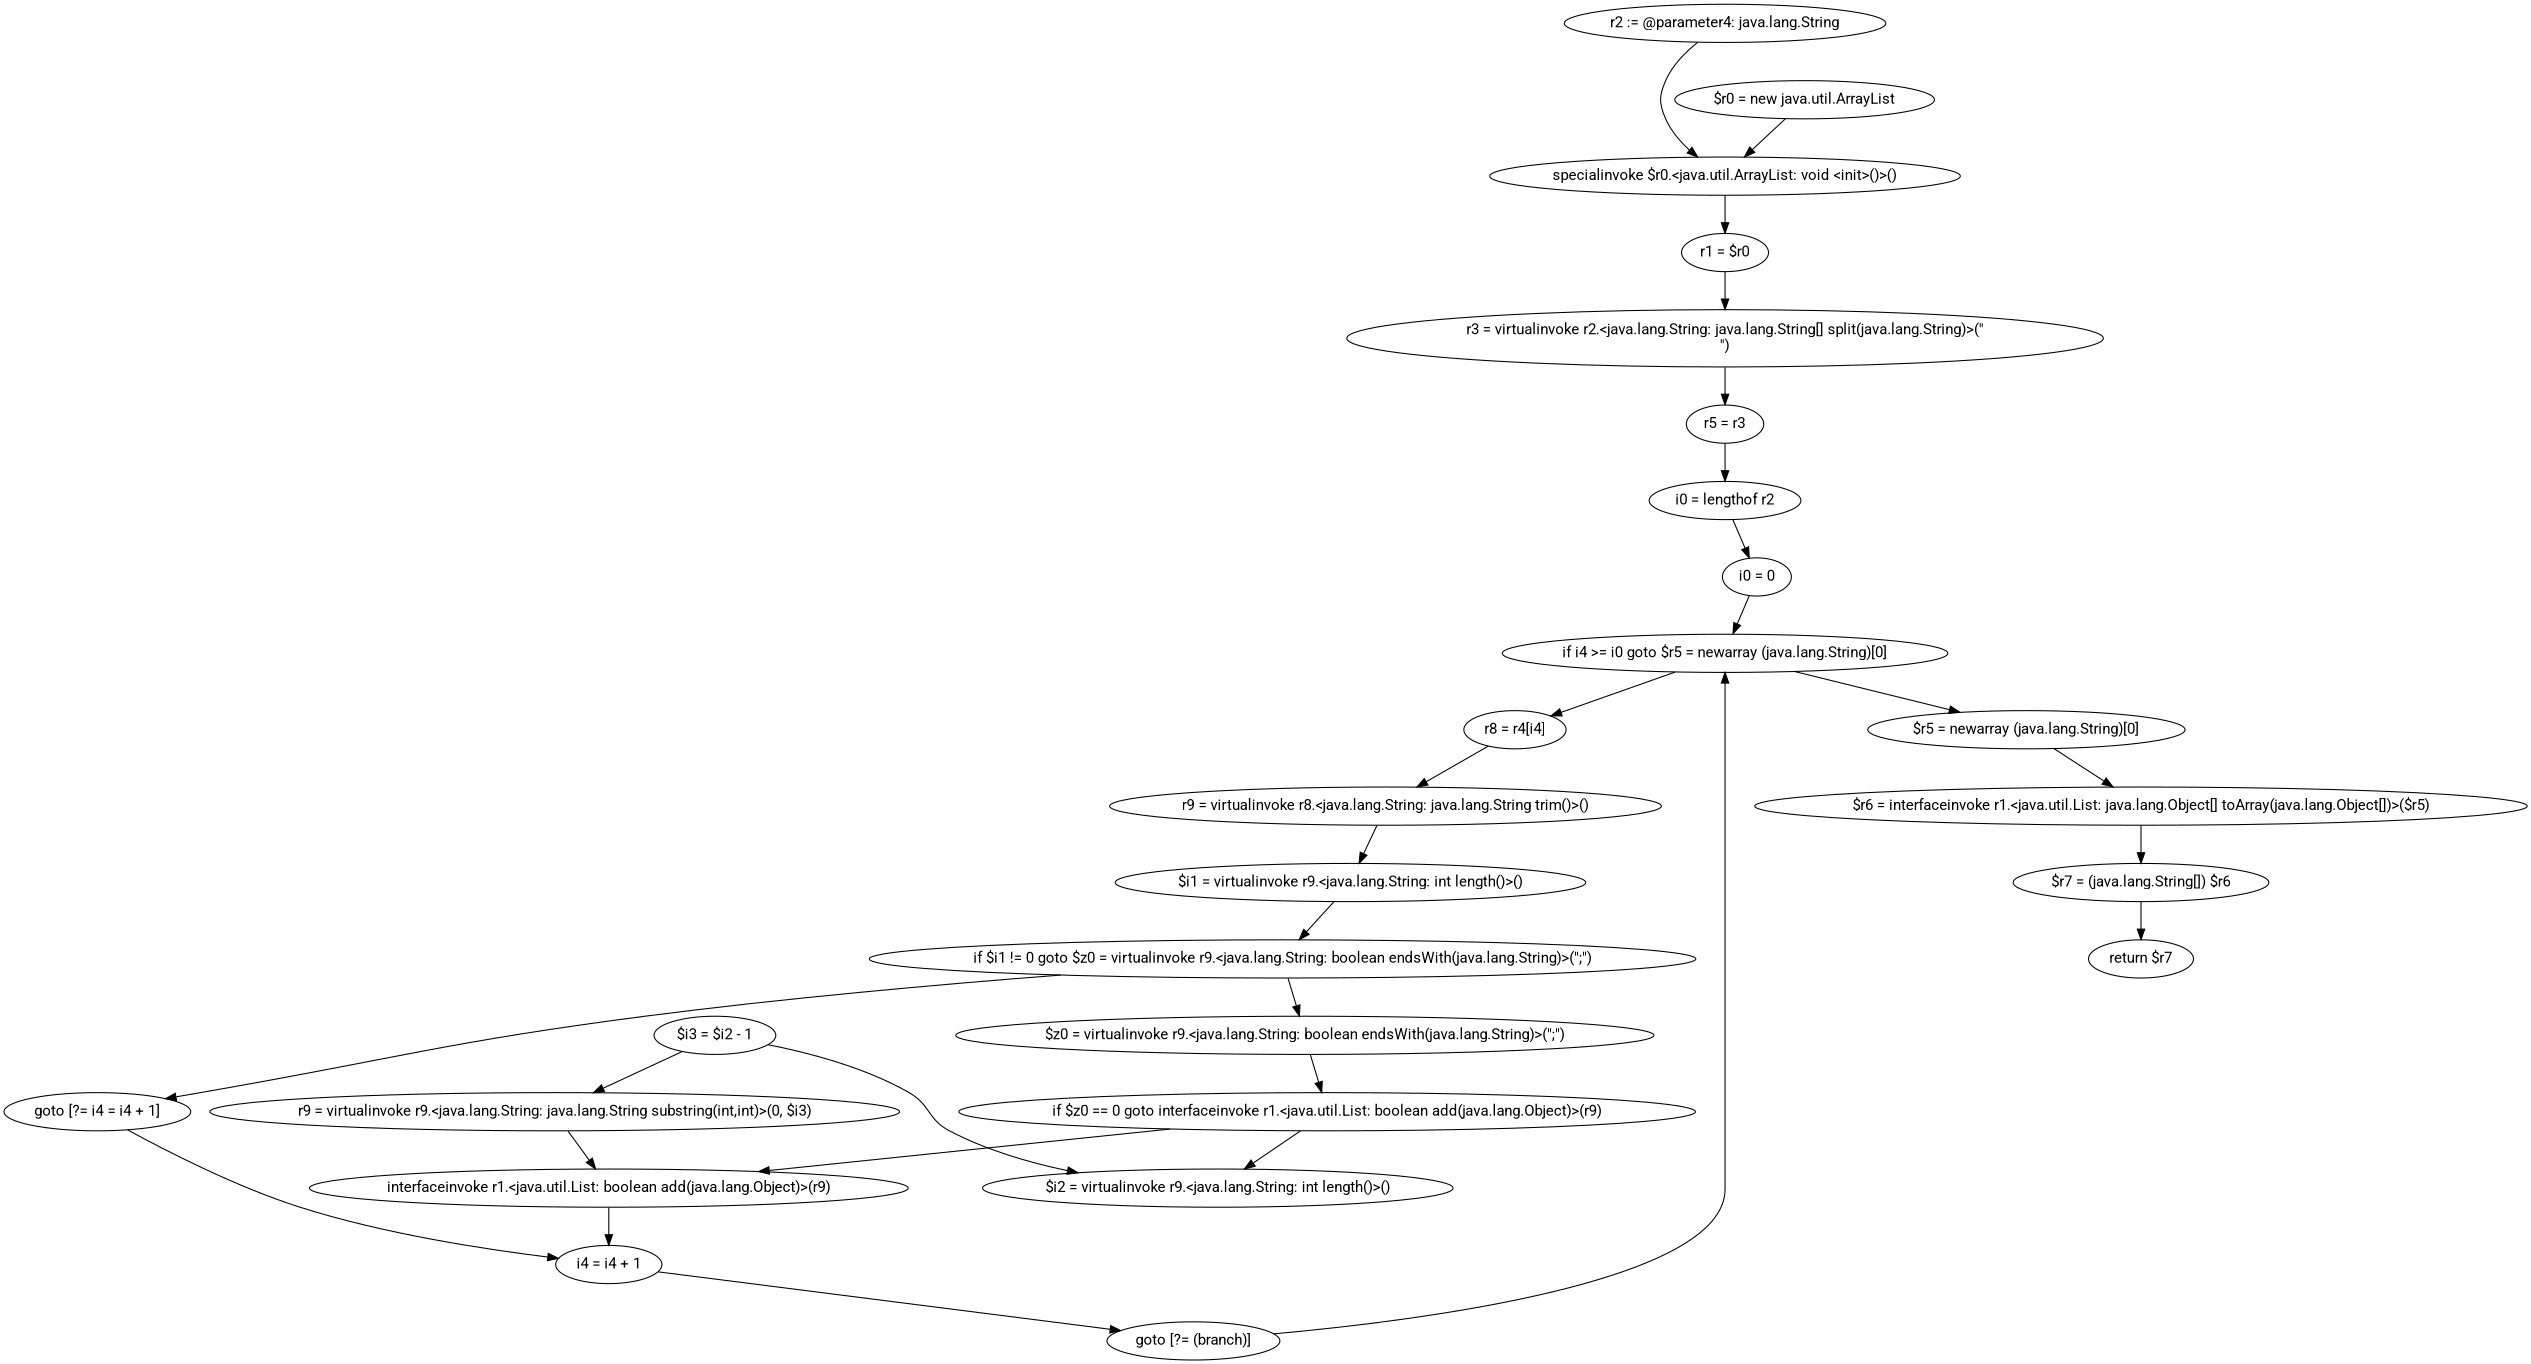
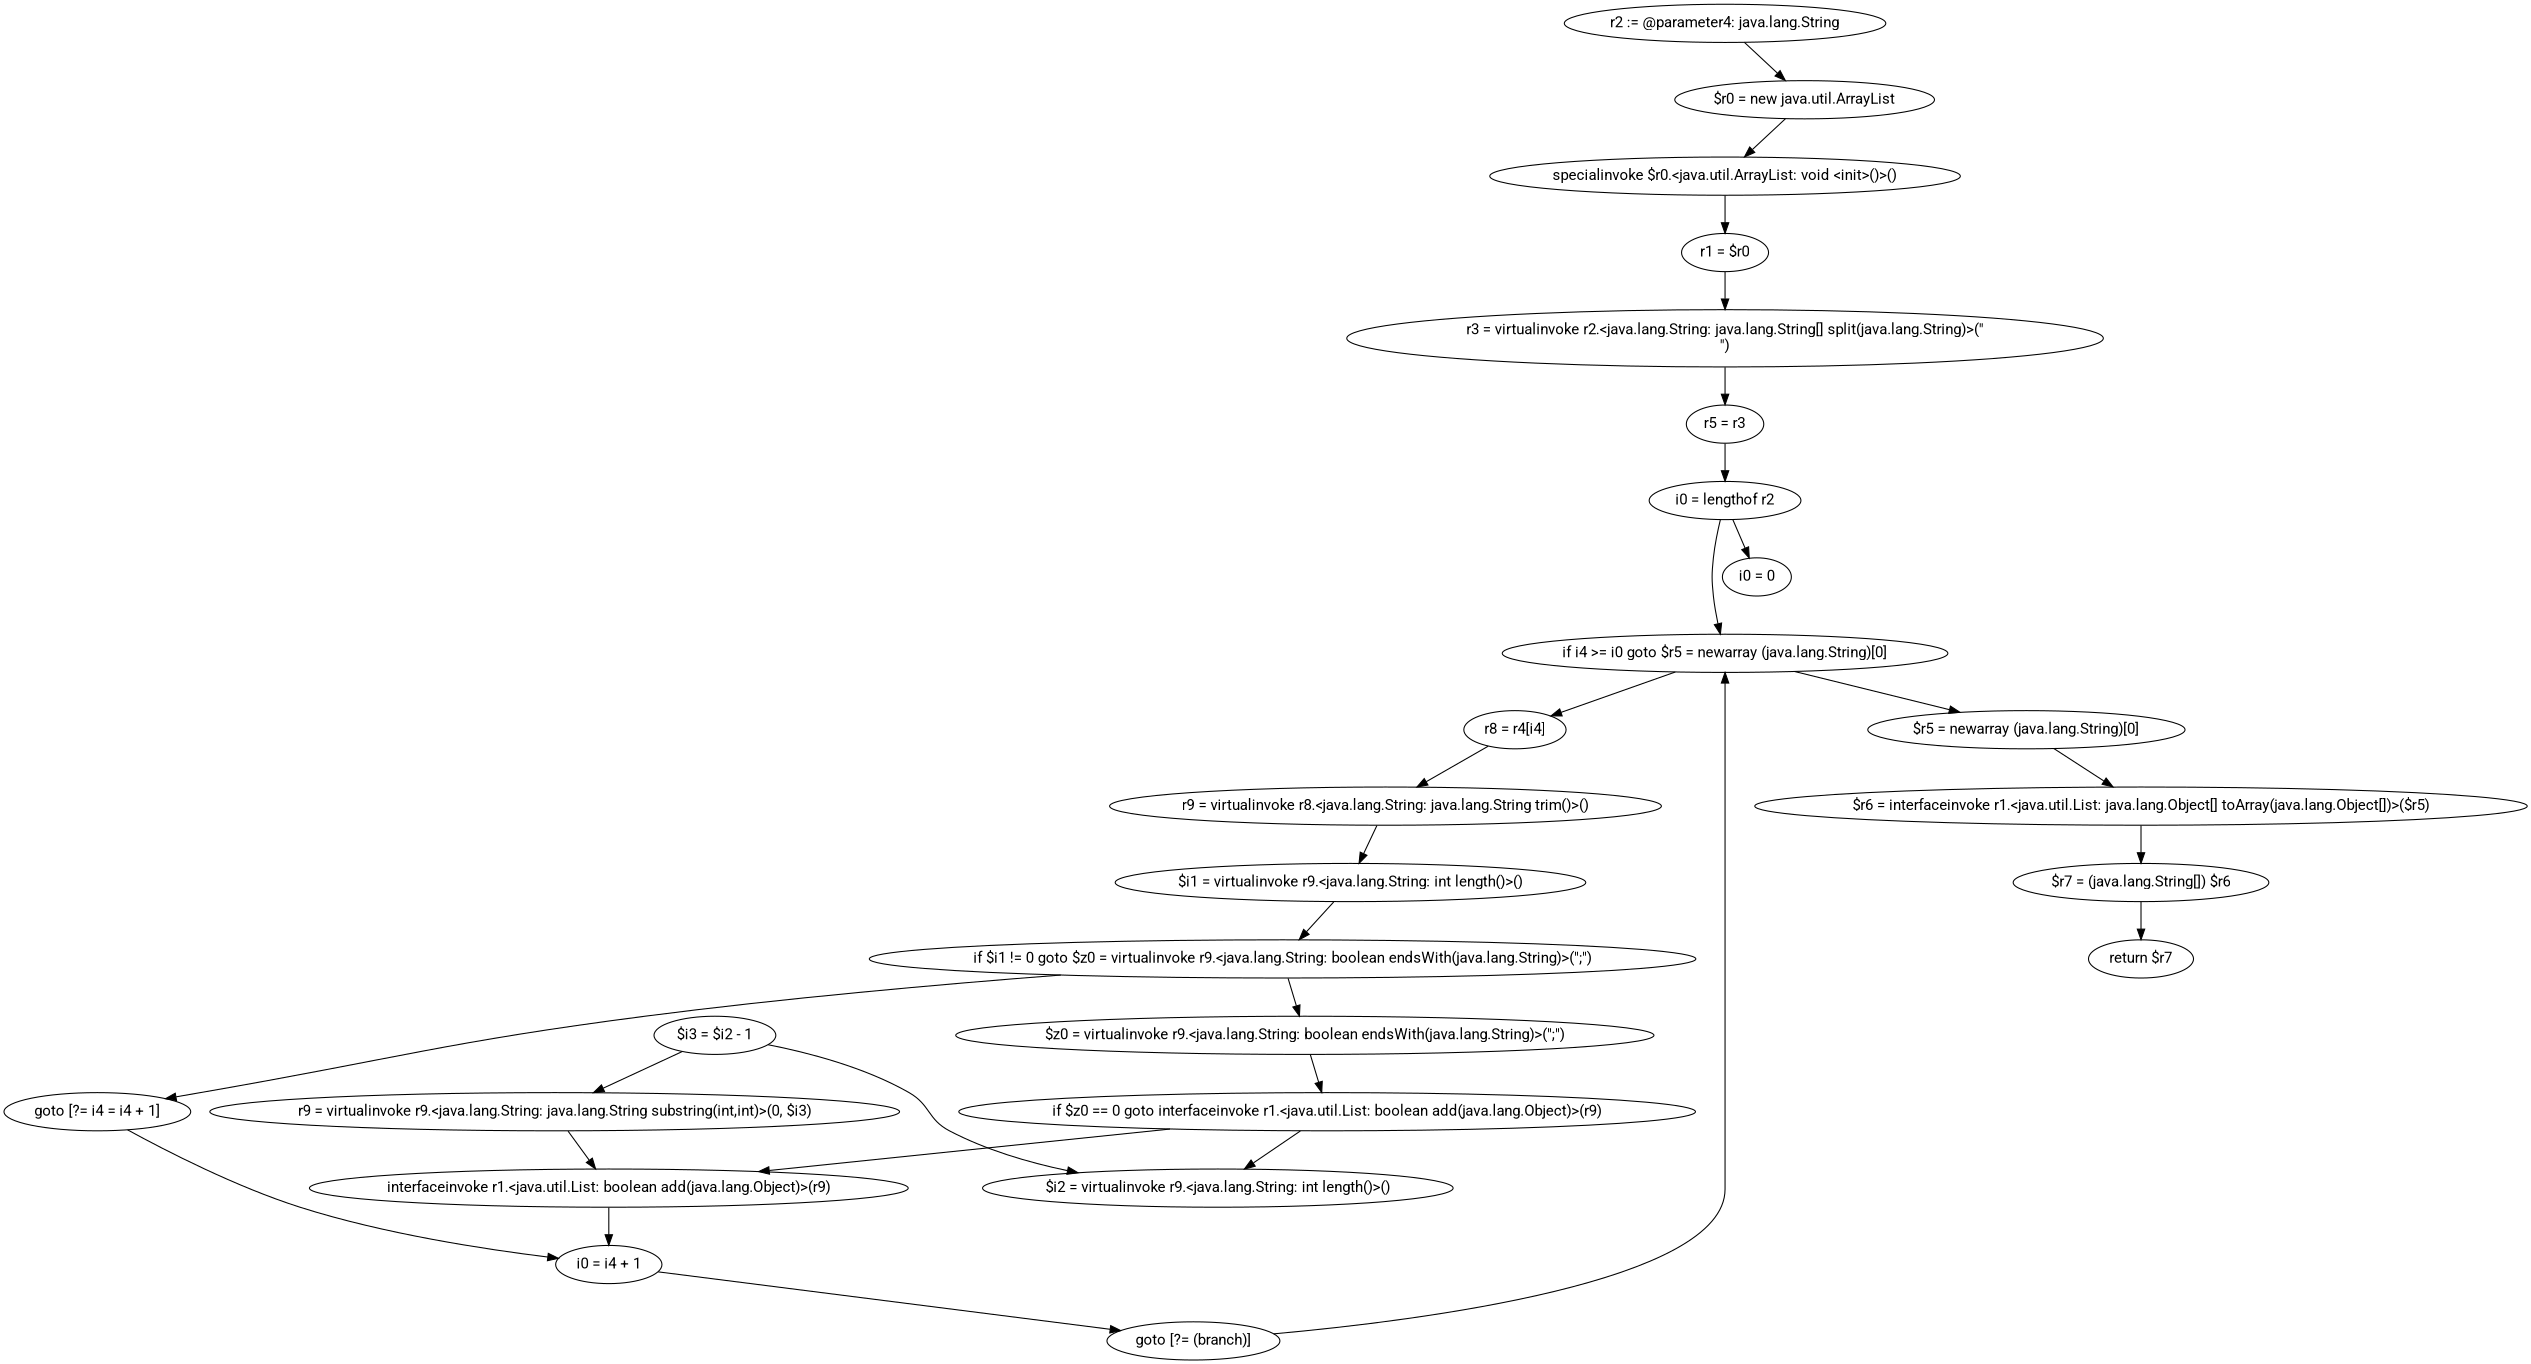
edge "r2 := @parameter4: java.lang.String" -> "specialinvoke $r0.<java.util.ArrayList: void <init>()>()": now "r2 := @parameter4: java.lang.String" -> "$r0 = new java.util.ArrayList"
edge "i0 = 0" -> "if i4 >= i0 goto $r5 = newarray (java.lang.String)[0]": now "i0 = lengthof r2" -> "if i4 >= i0 goto $r5 = newarray (java.lang.String)[0]"
node "i4 = i4 + 1": label "i4 = i4 + 1" -> "i0 = i4 + 1"
